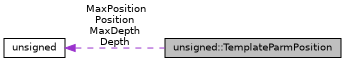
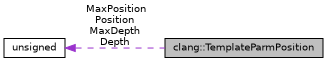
node "unsigned::TemplateParmPosition": label "unsigned::TemplateParmPosition" -> "clang::TemplateParmPosition"
